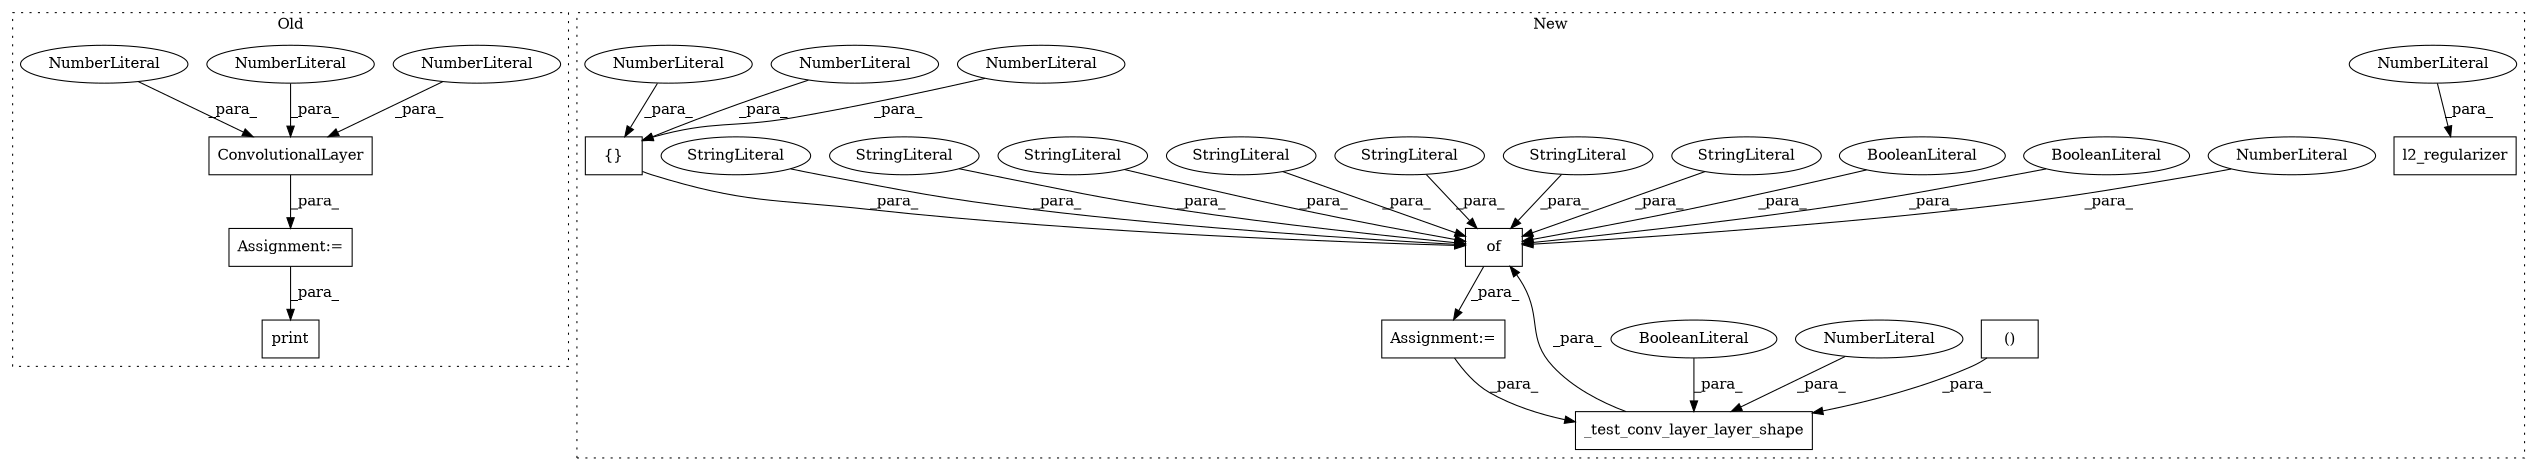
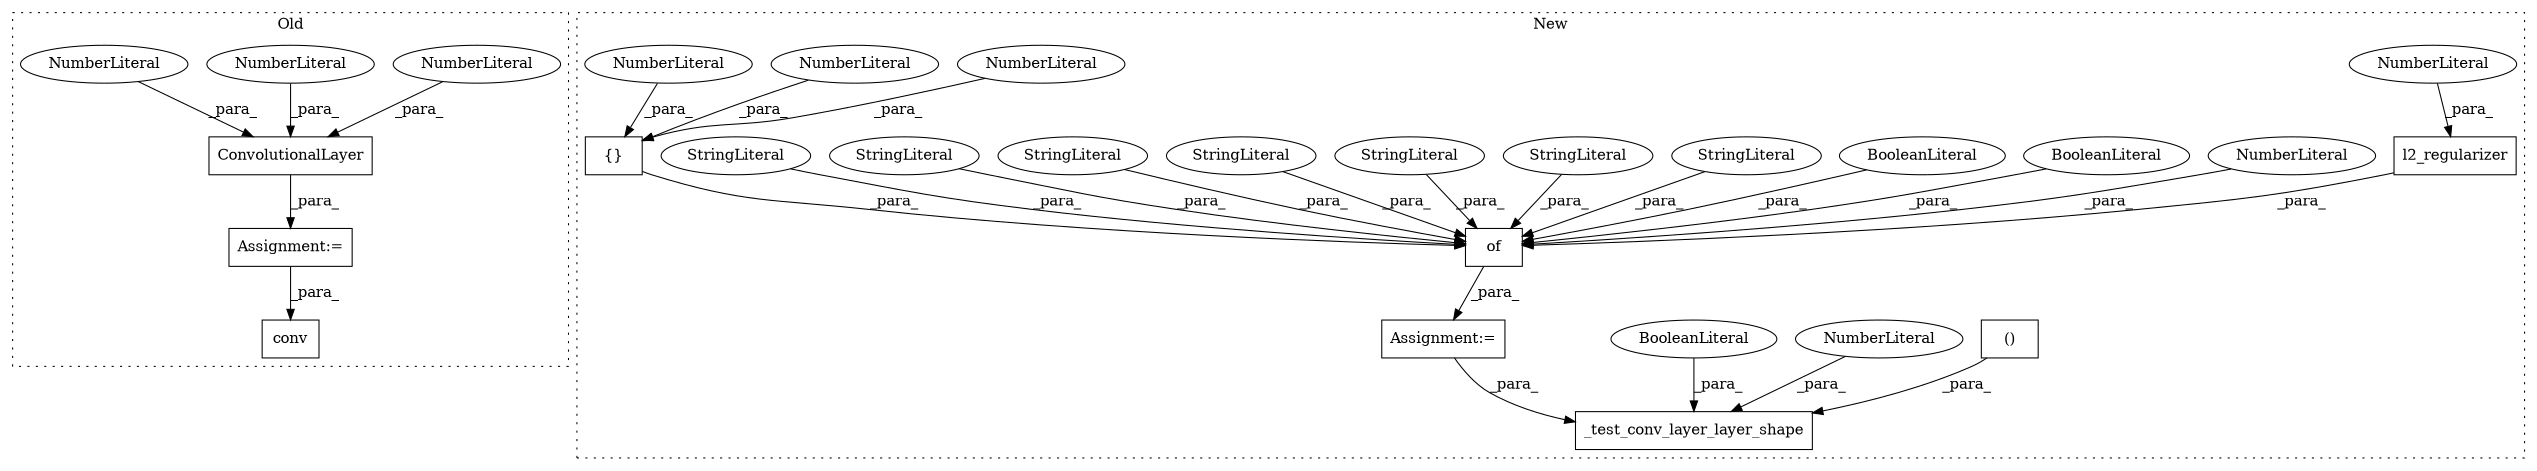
node "print": label "print" -> "conv"
edge "_test_conv_layer_layer_shape" -> "of": now "l2_regularizer" -> "of"
